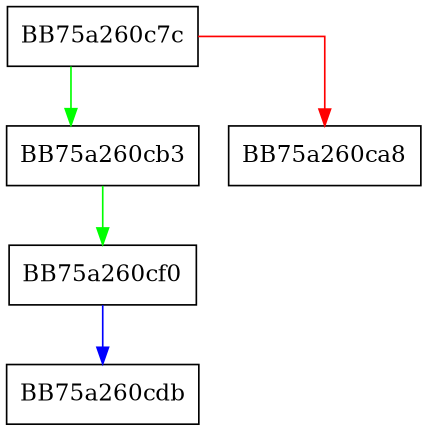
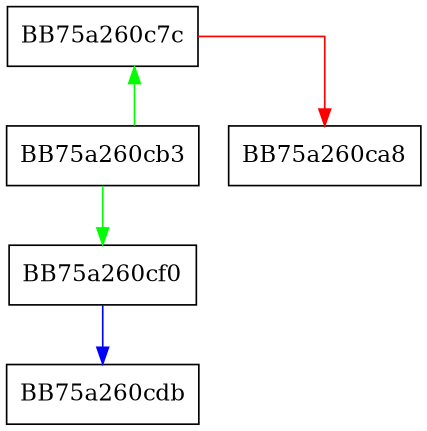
edge "BB75a260c7c" -> "BB75a260cb3": reversed
